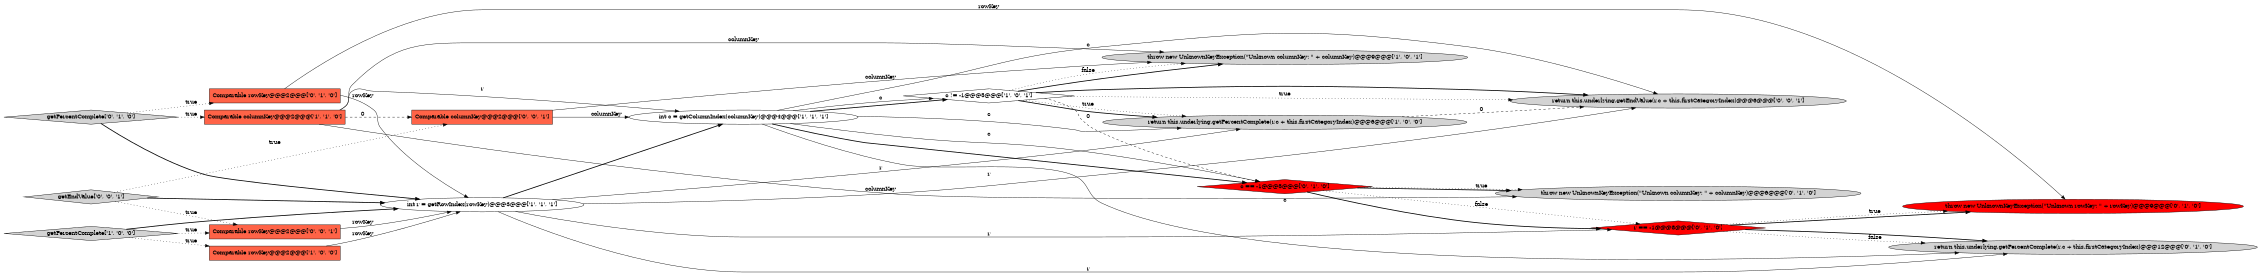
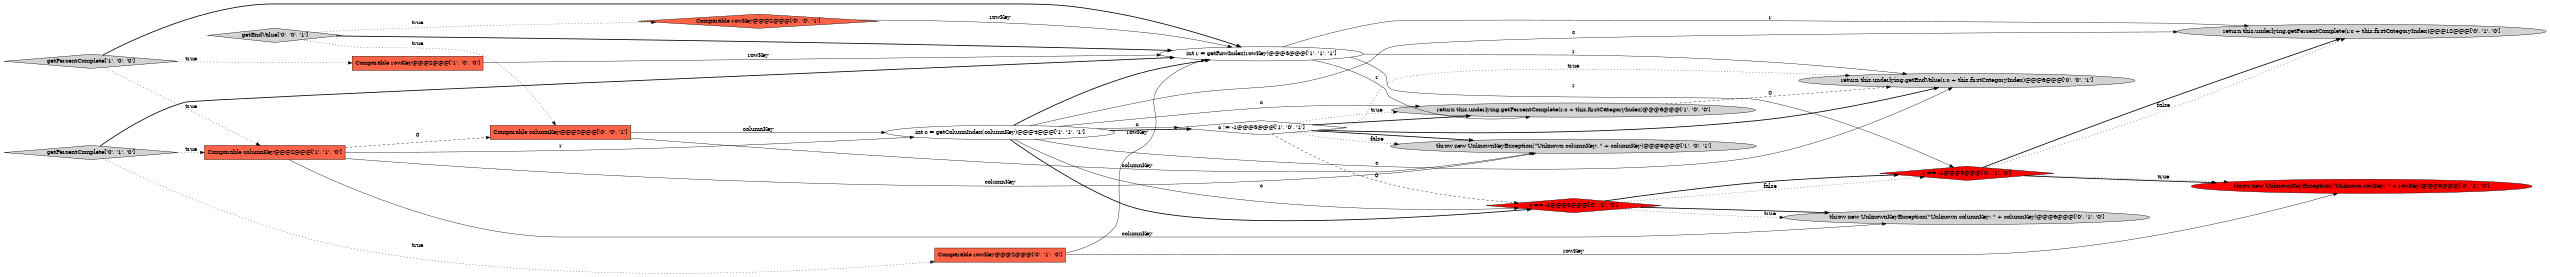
edge "int r = getRowIndex(rowKey)@@@3@@@['1', '1', '1']" -> "int c = getColumnIndex(columnKey)@@@4@@@['1', '1', '1']": reversed
node "Comparable rowKey@@@2@@@['0', '0', '1']": shape box -> diamond
edge "getPercentComplete['1', '0', '0']" -> "Comparable rowKey@@@2@@@['0', '0', '1']": now "getPercentComplete['1', '0', '0']" -> "Comparable columnKey@@@2@@@['1', '1', '0']"
